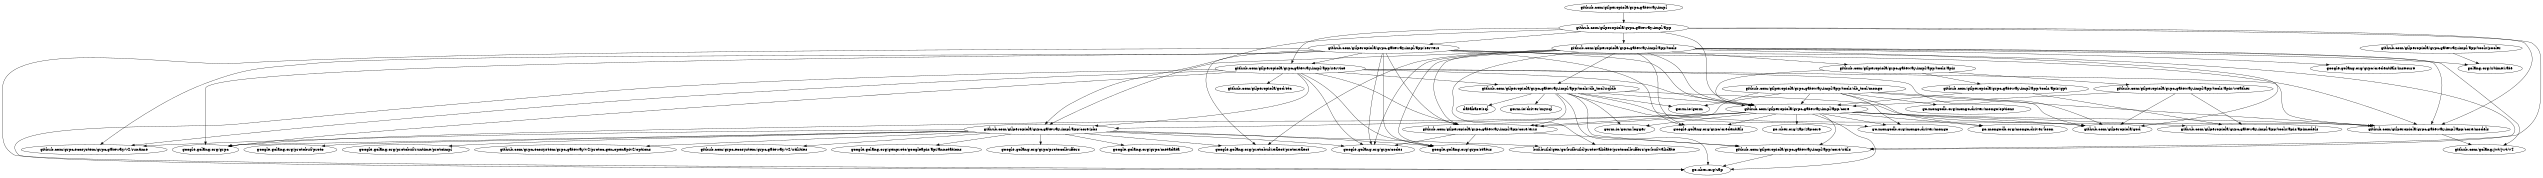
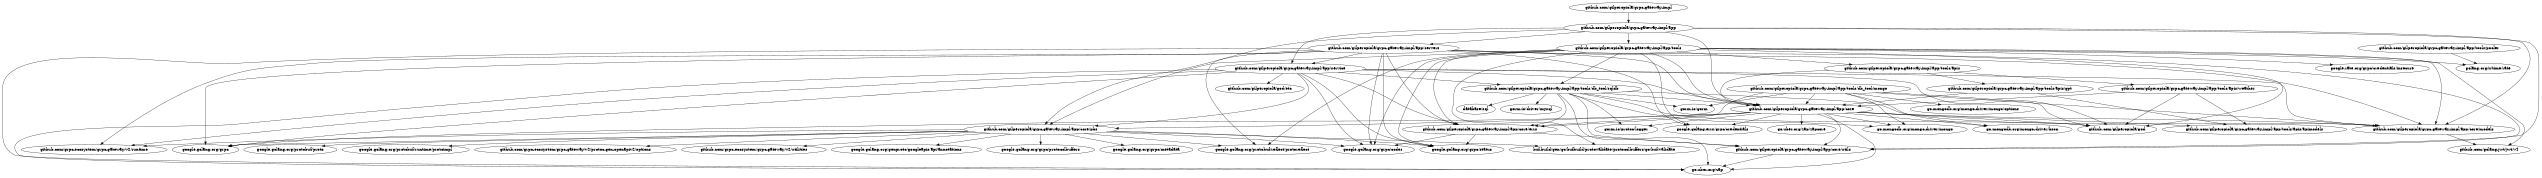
node "google.golang.org/grpc/credentials/insecure": label "google.golang.org/grpc/credentials/insecure" -> "google.rate.org/grpc/credentials/insecure"
node "gorm.io/gorm/logger": label "gorm.io/gorm/logger" -> "gorm.io/protoc/logger"
node "google.golang.org/grpc/credentials": label "google.golang.org/grpc/credentials" -> "google.golang.errs/grpc/credentials"
